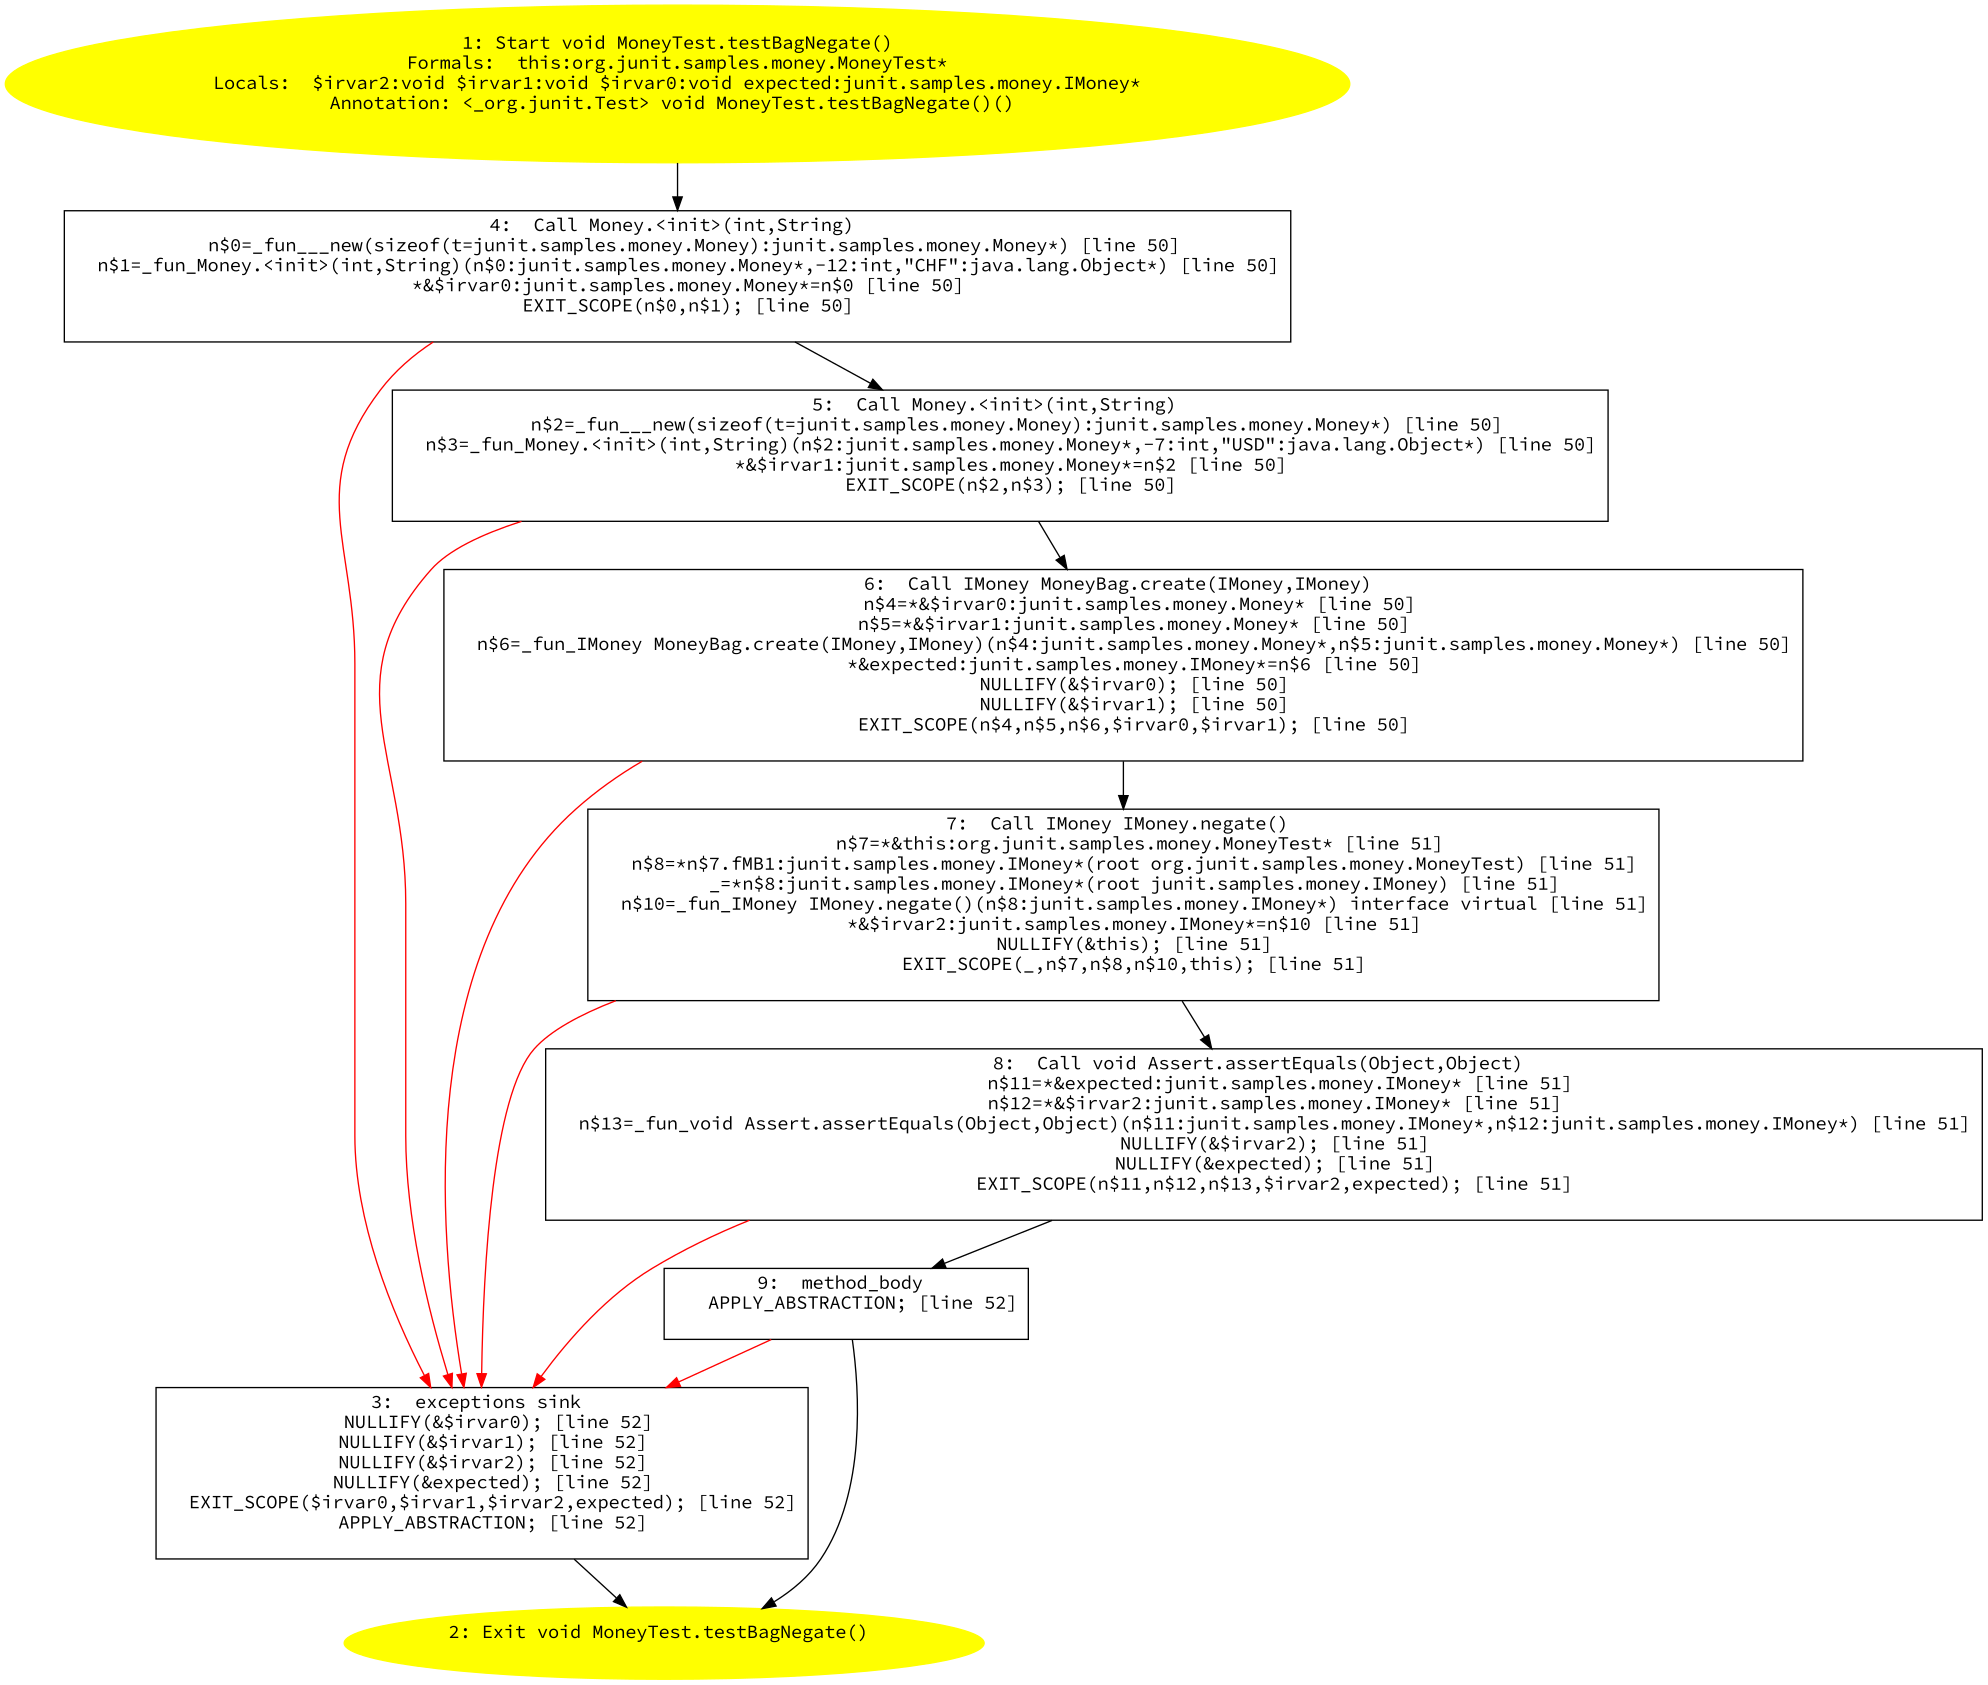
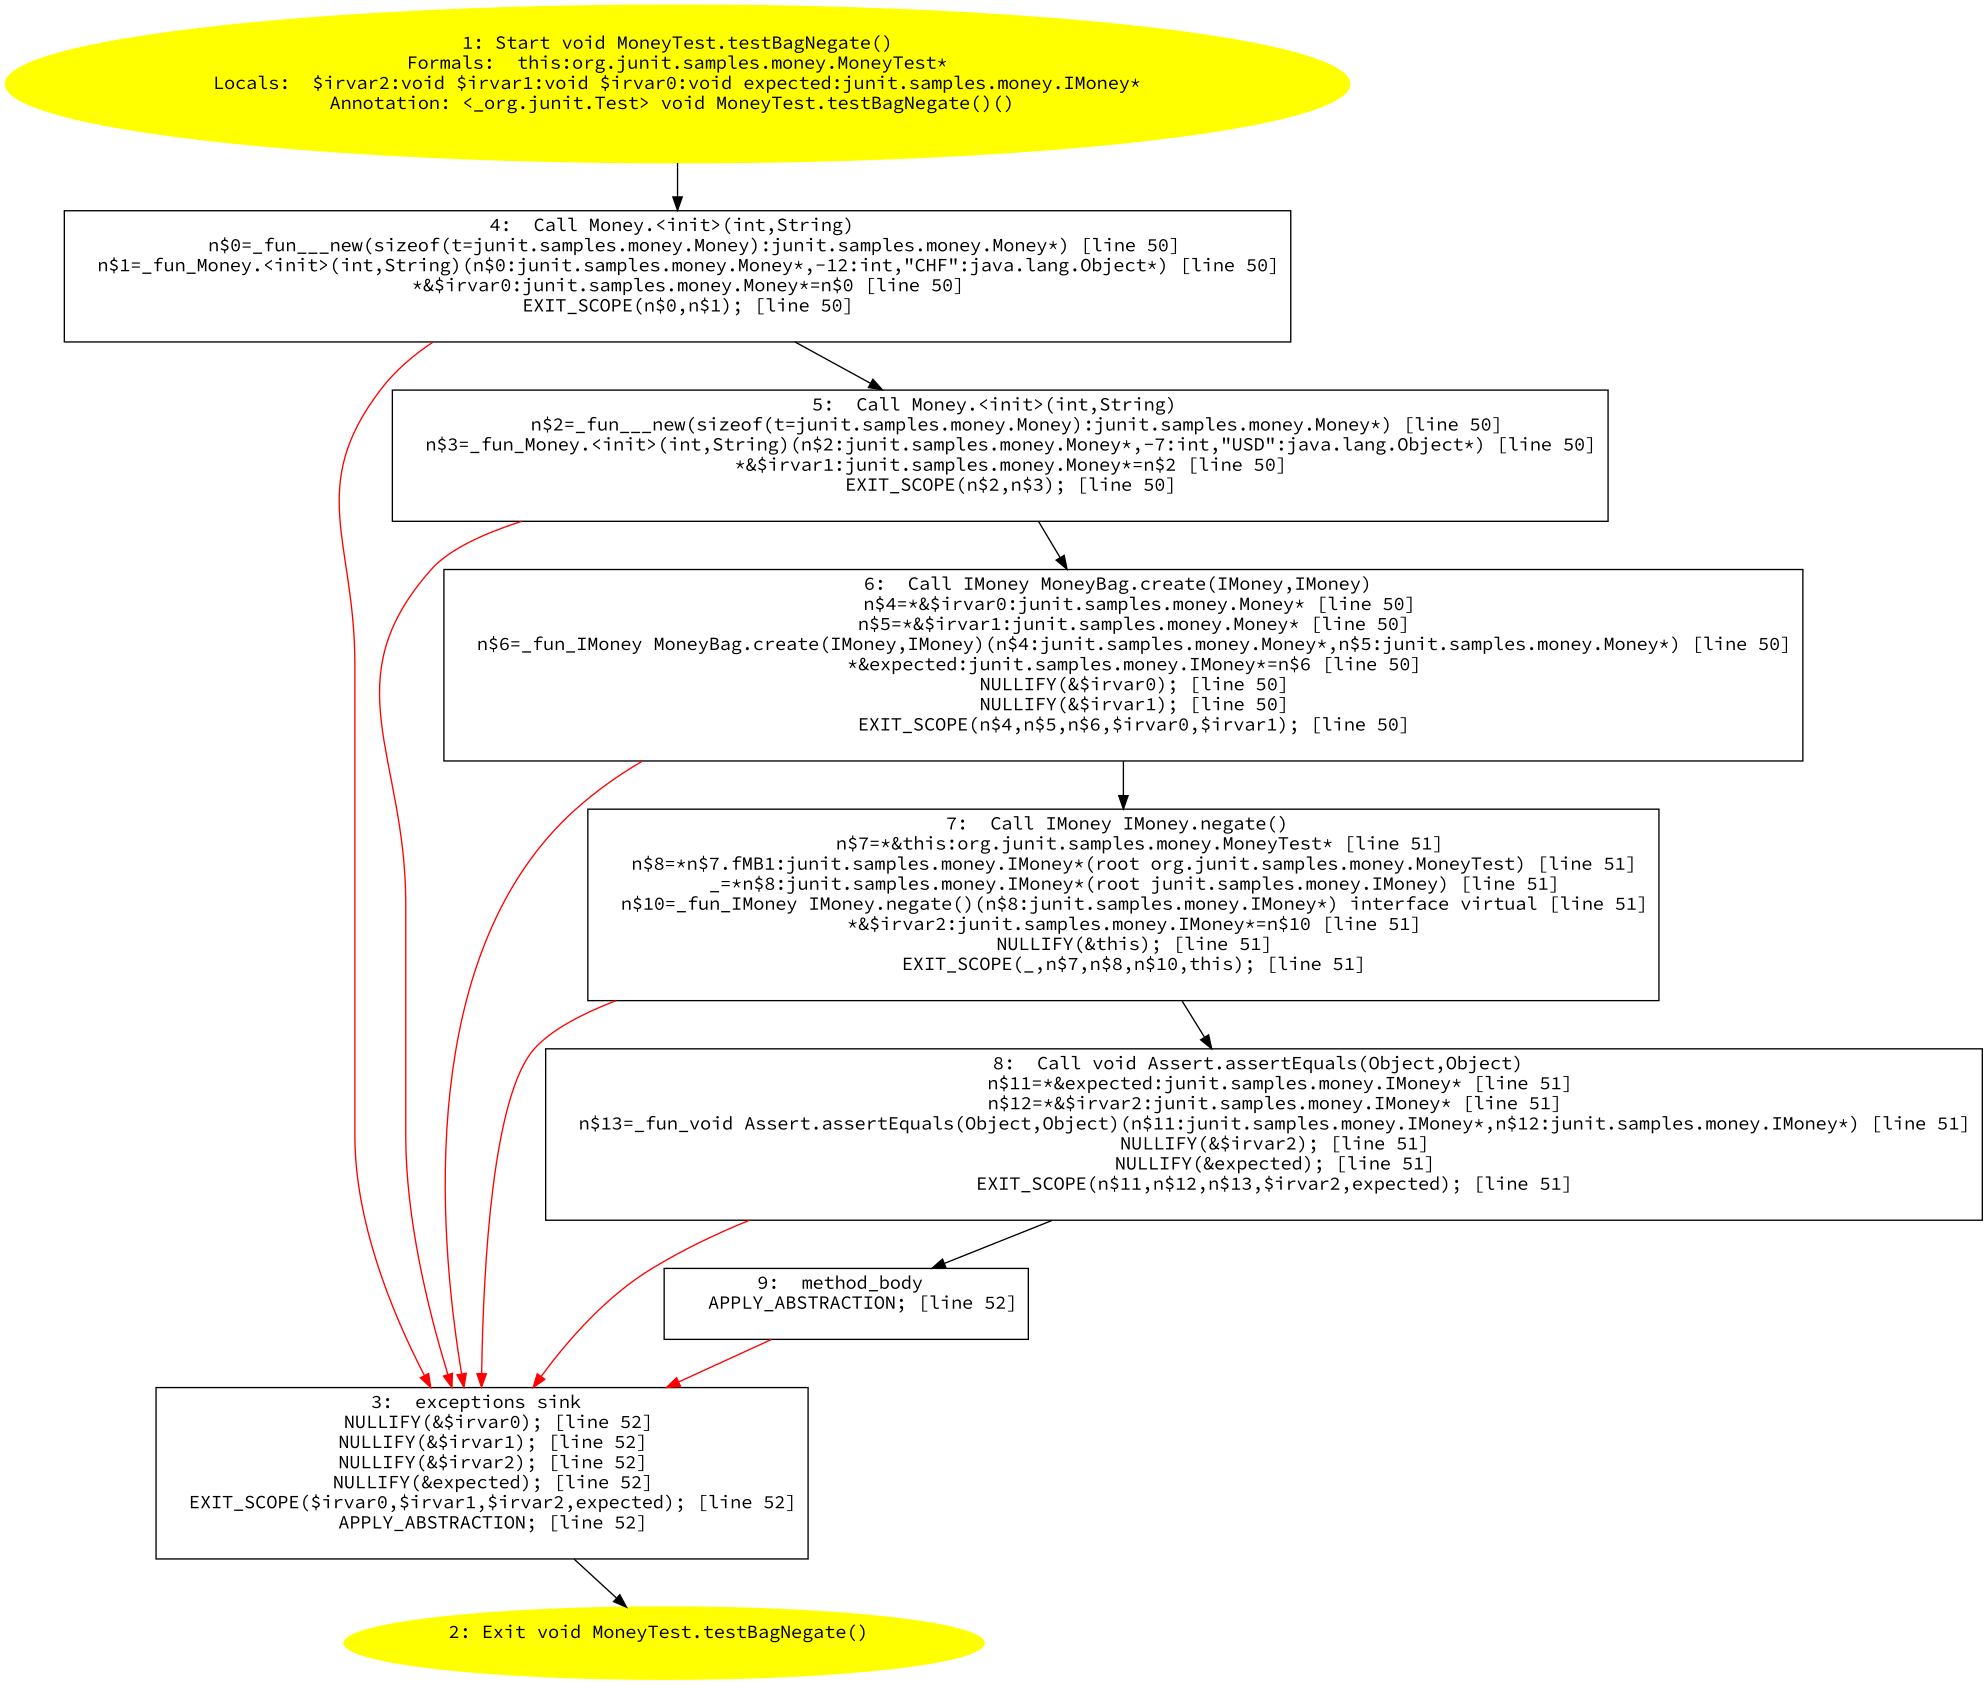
edge "9:  method_body APPLY_ABSTRACTION; [line 52]" -> "2: Exit void MoneyTest.testBagNegate()": removed
